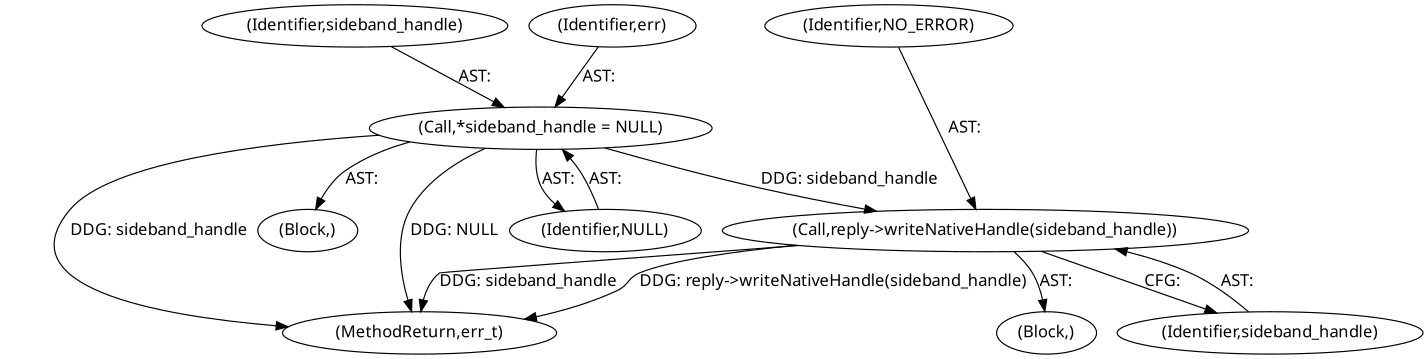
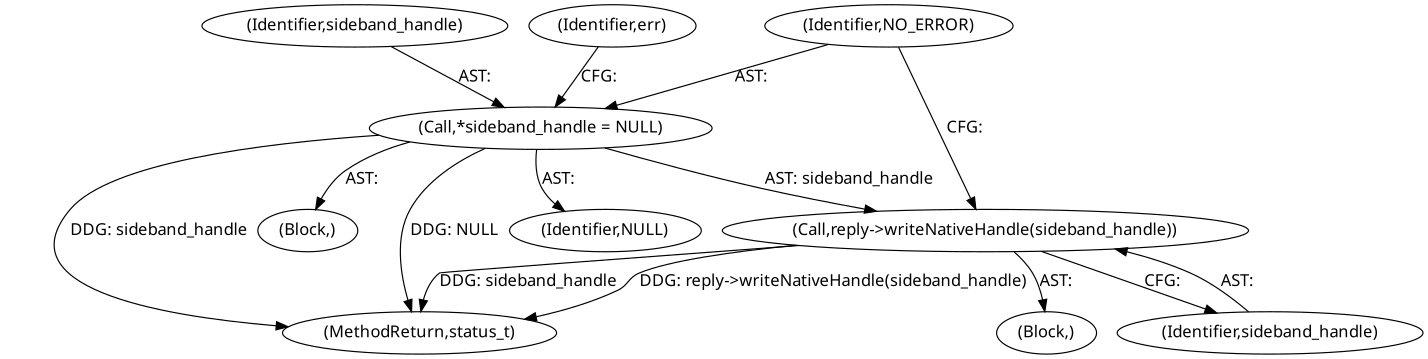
edge "(Identifier,err)" -> "(Call,*sideband_handle = NULL)": label "AST: " -> "CFG: "
edge "(Identifier,NO_ERROR)" -> "(Call,reply->writeNativeHandle(sideband_handle))": label "AST: " -> "CFG: "
edge "(Call,*sideband_handle = NULL)" -> "(Call,reply->writeNativeHandle(sideband_handle))": label "DDG: sideband_handle" -> "AST: sideband_handle"
edge "(Identifier,NULL)" -> "(Call,*sideband_handle = NULL)": now "(Identifier,NO_ERROR)" -> "(Call,*sideband_handle = NULL)"
node "(MethodReturn,err_t)": label "(MethodReturn,err_t)" -> "(MethodReturn,status_t)"
